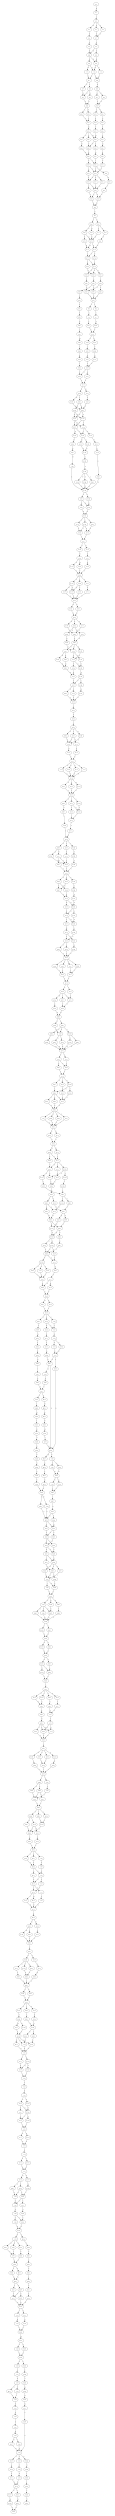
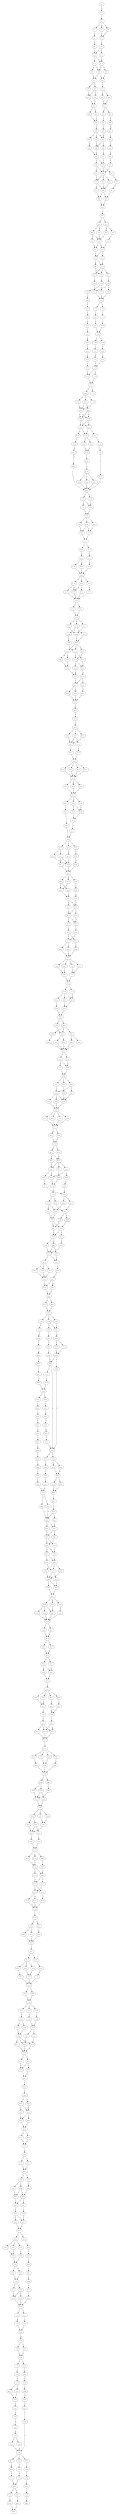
edge "S119" -> "S122": now "S118" -> "S122"
